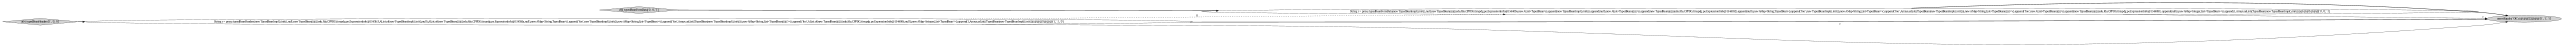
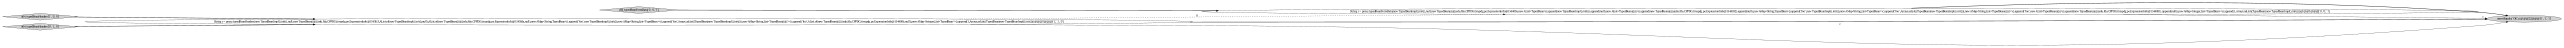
node "a04_typedBeanHeaders['0', '1', '0']": added
